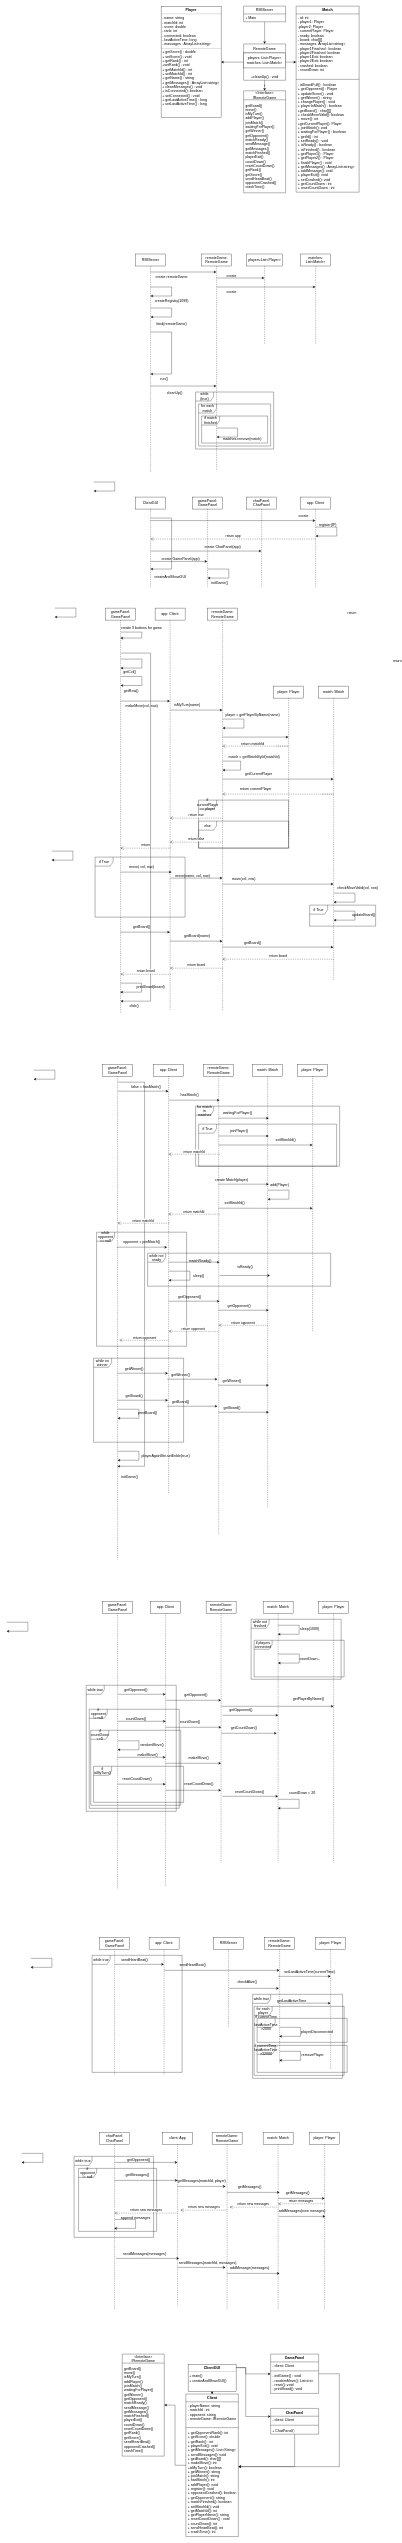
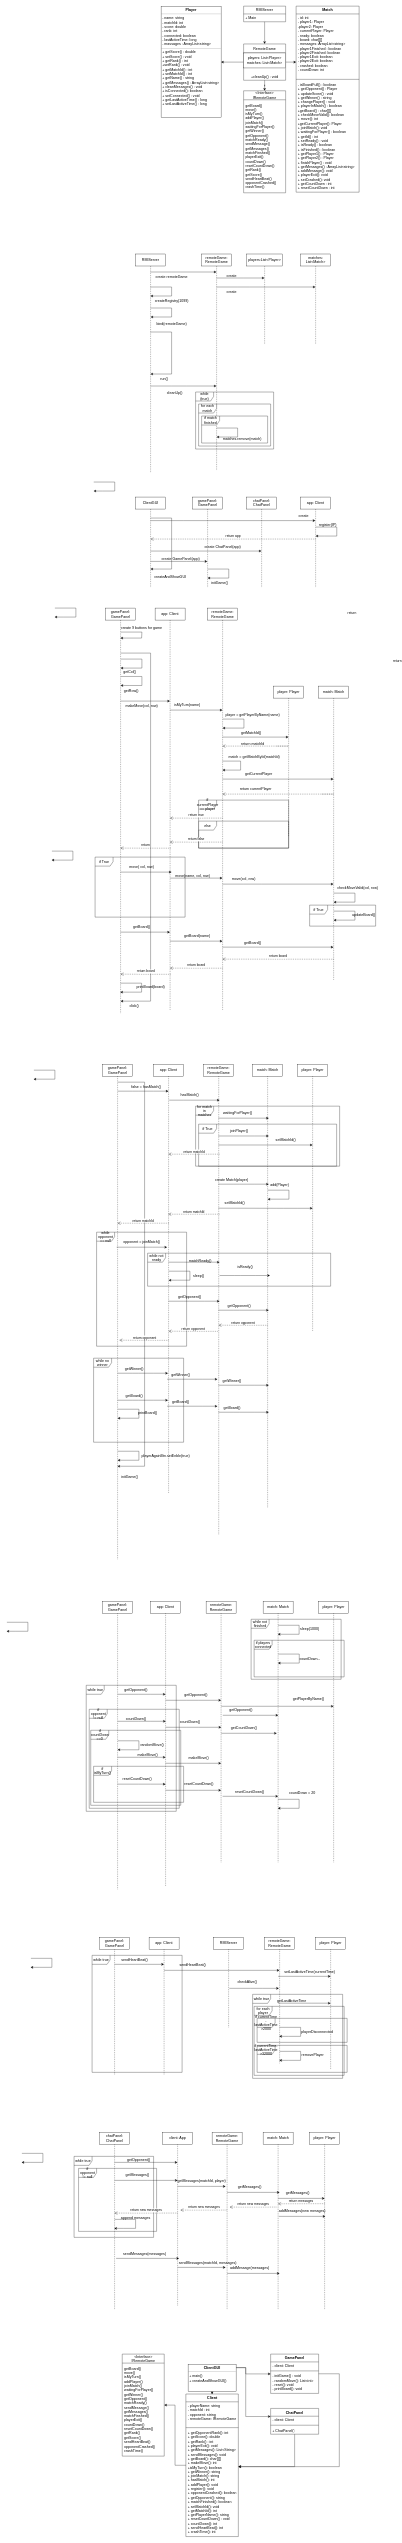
node "getMatchId()": added
